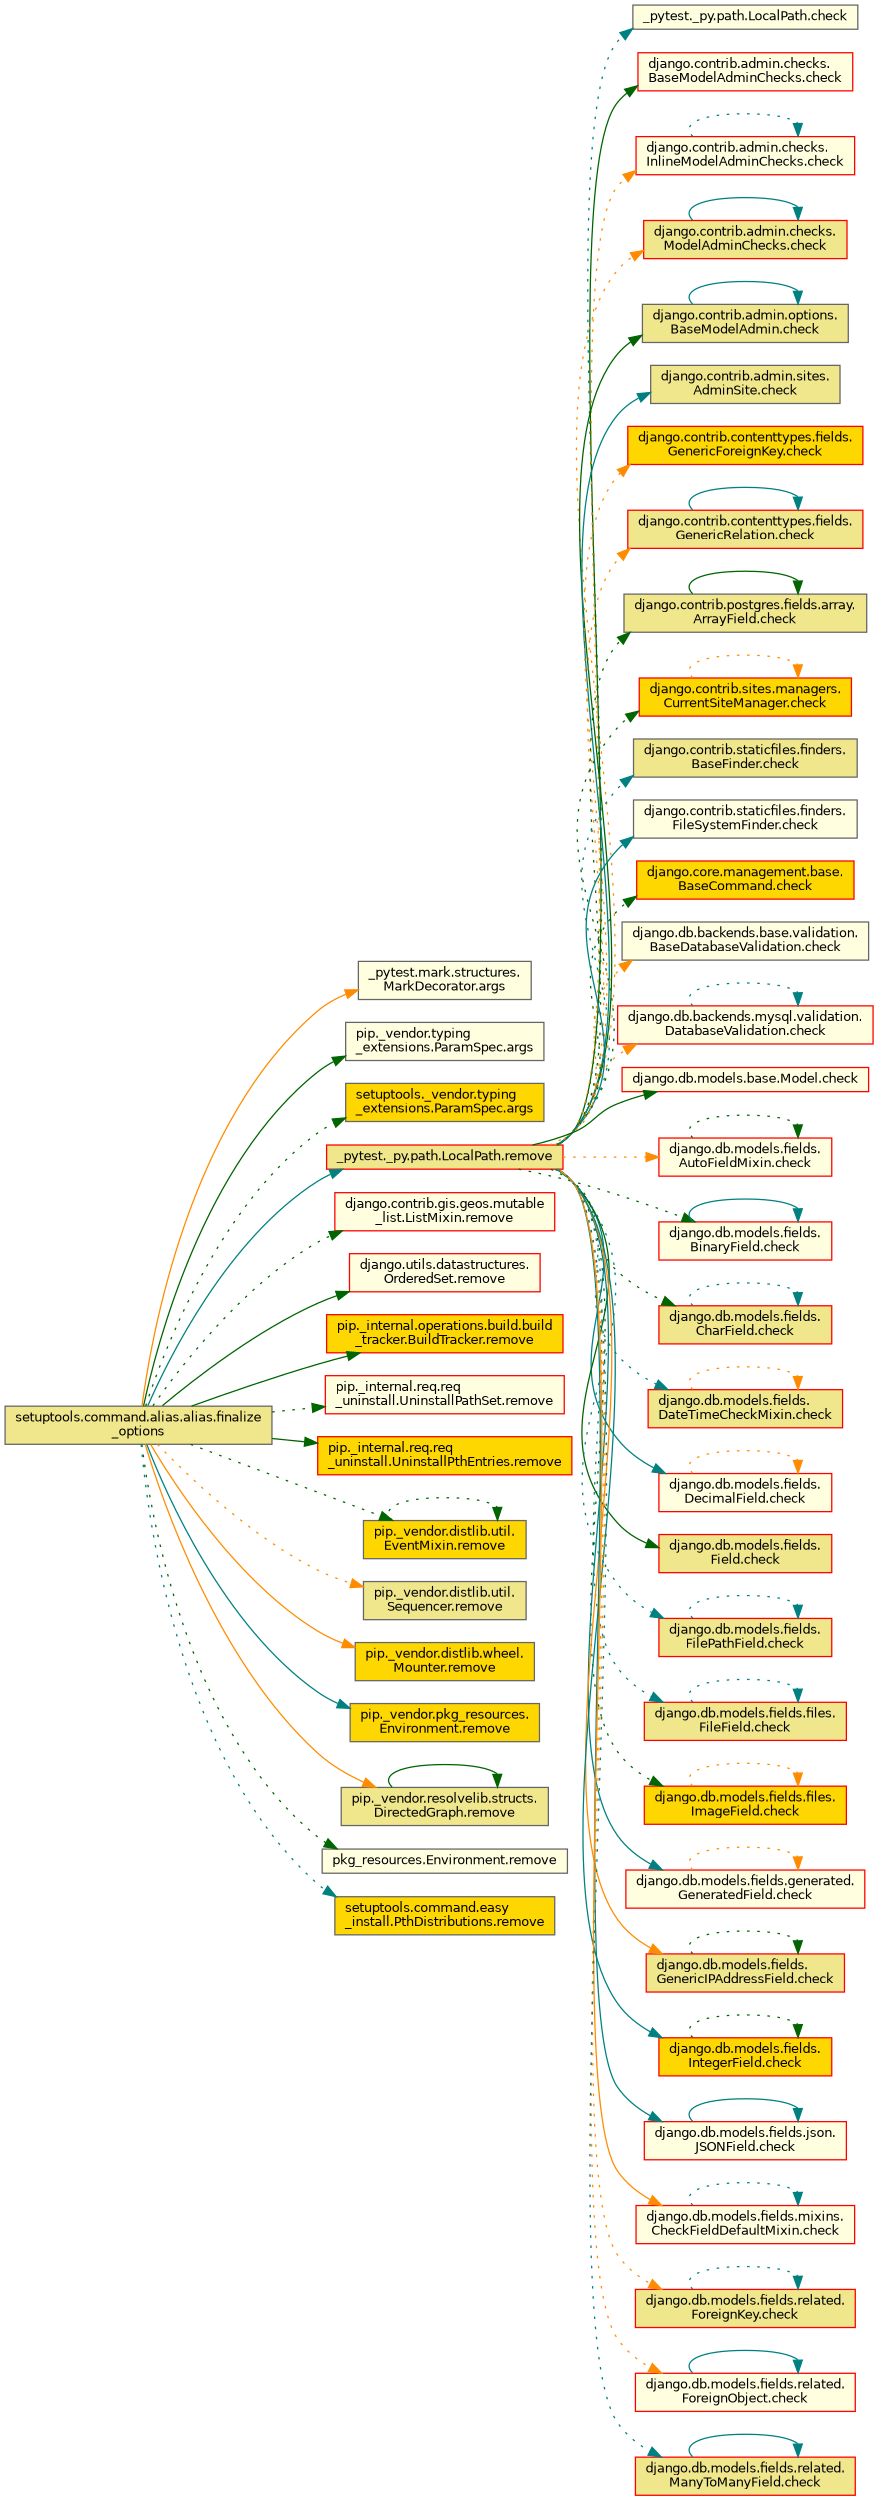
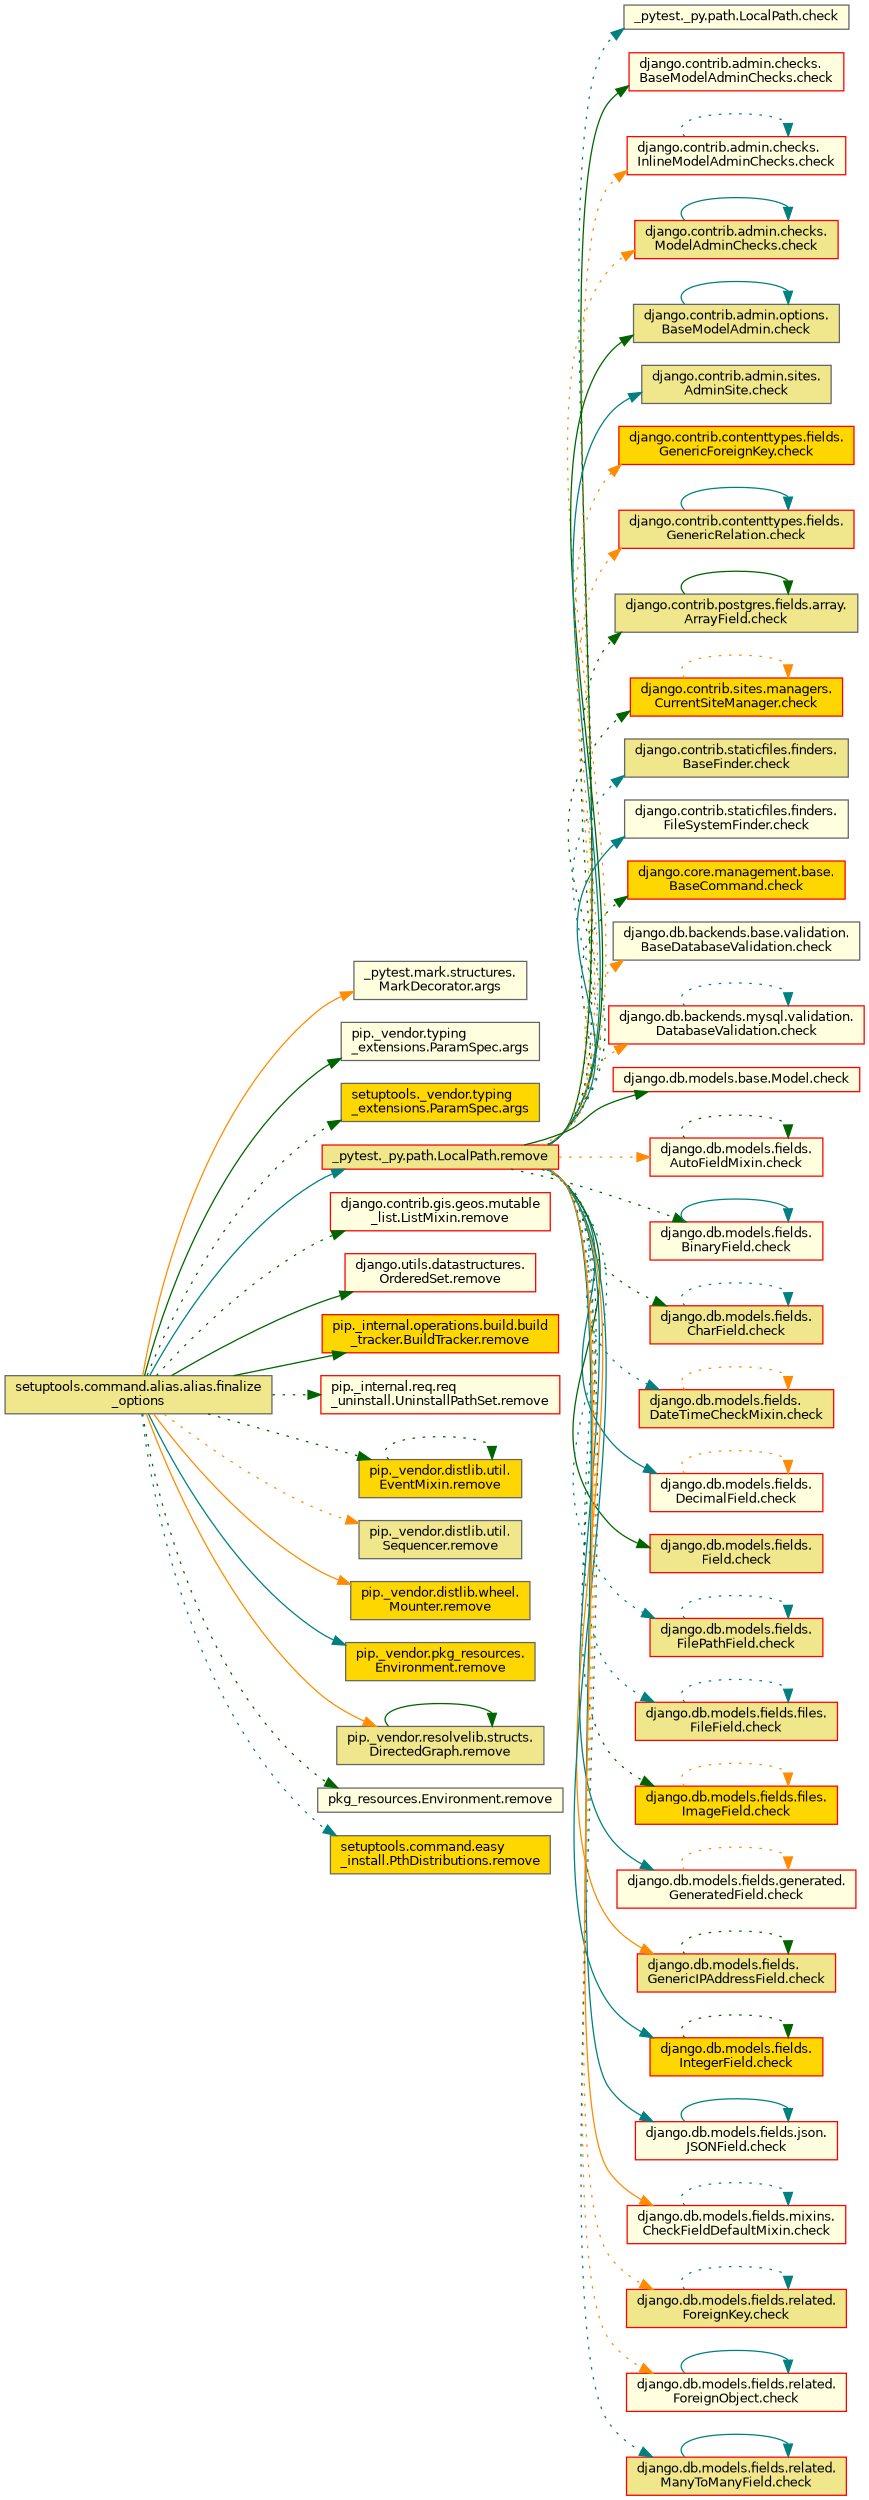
node "pip._internal.req.req _uninstall.UninstallPthEntries.remove": removed
